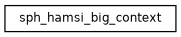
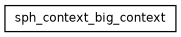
node "sph_hamsi_big_context": label "sph_hamsi_big_context" -> "sph_context_big_context"
